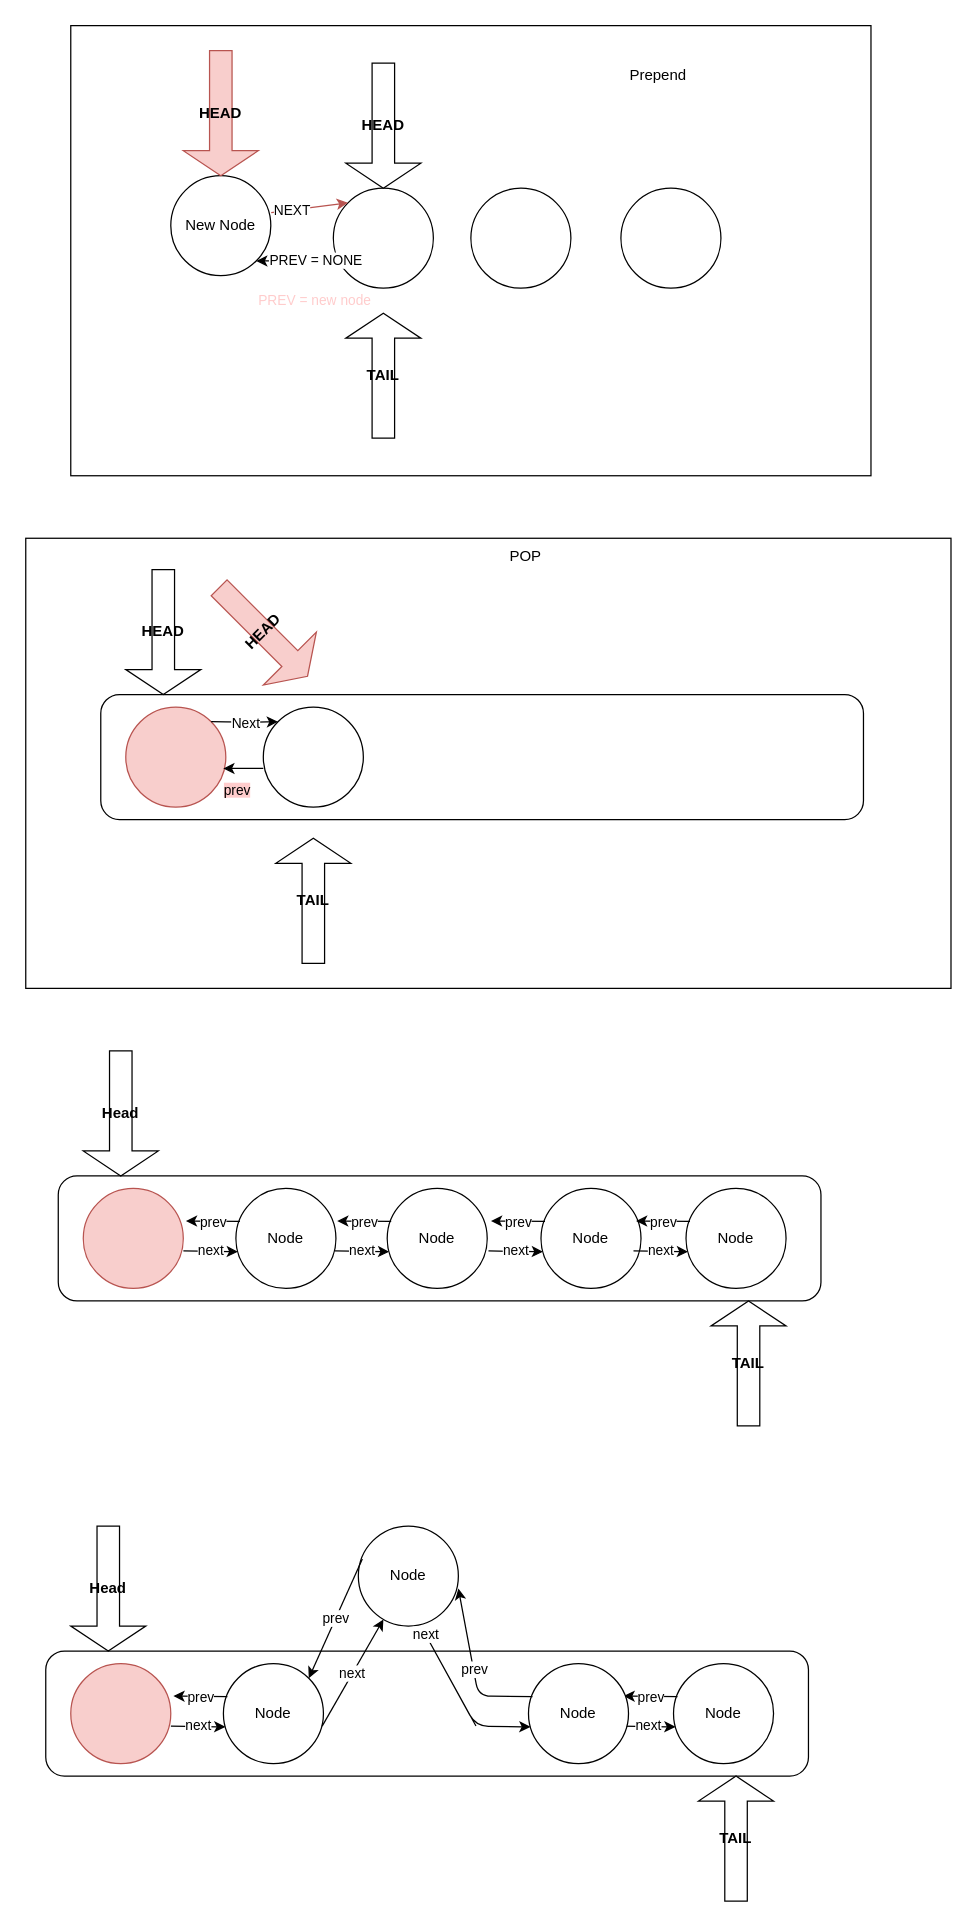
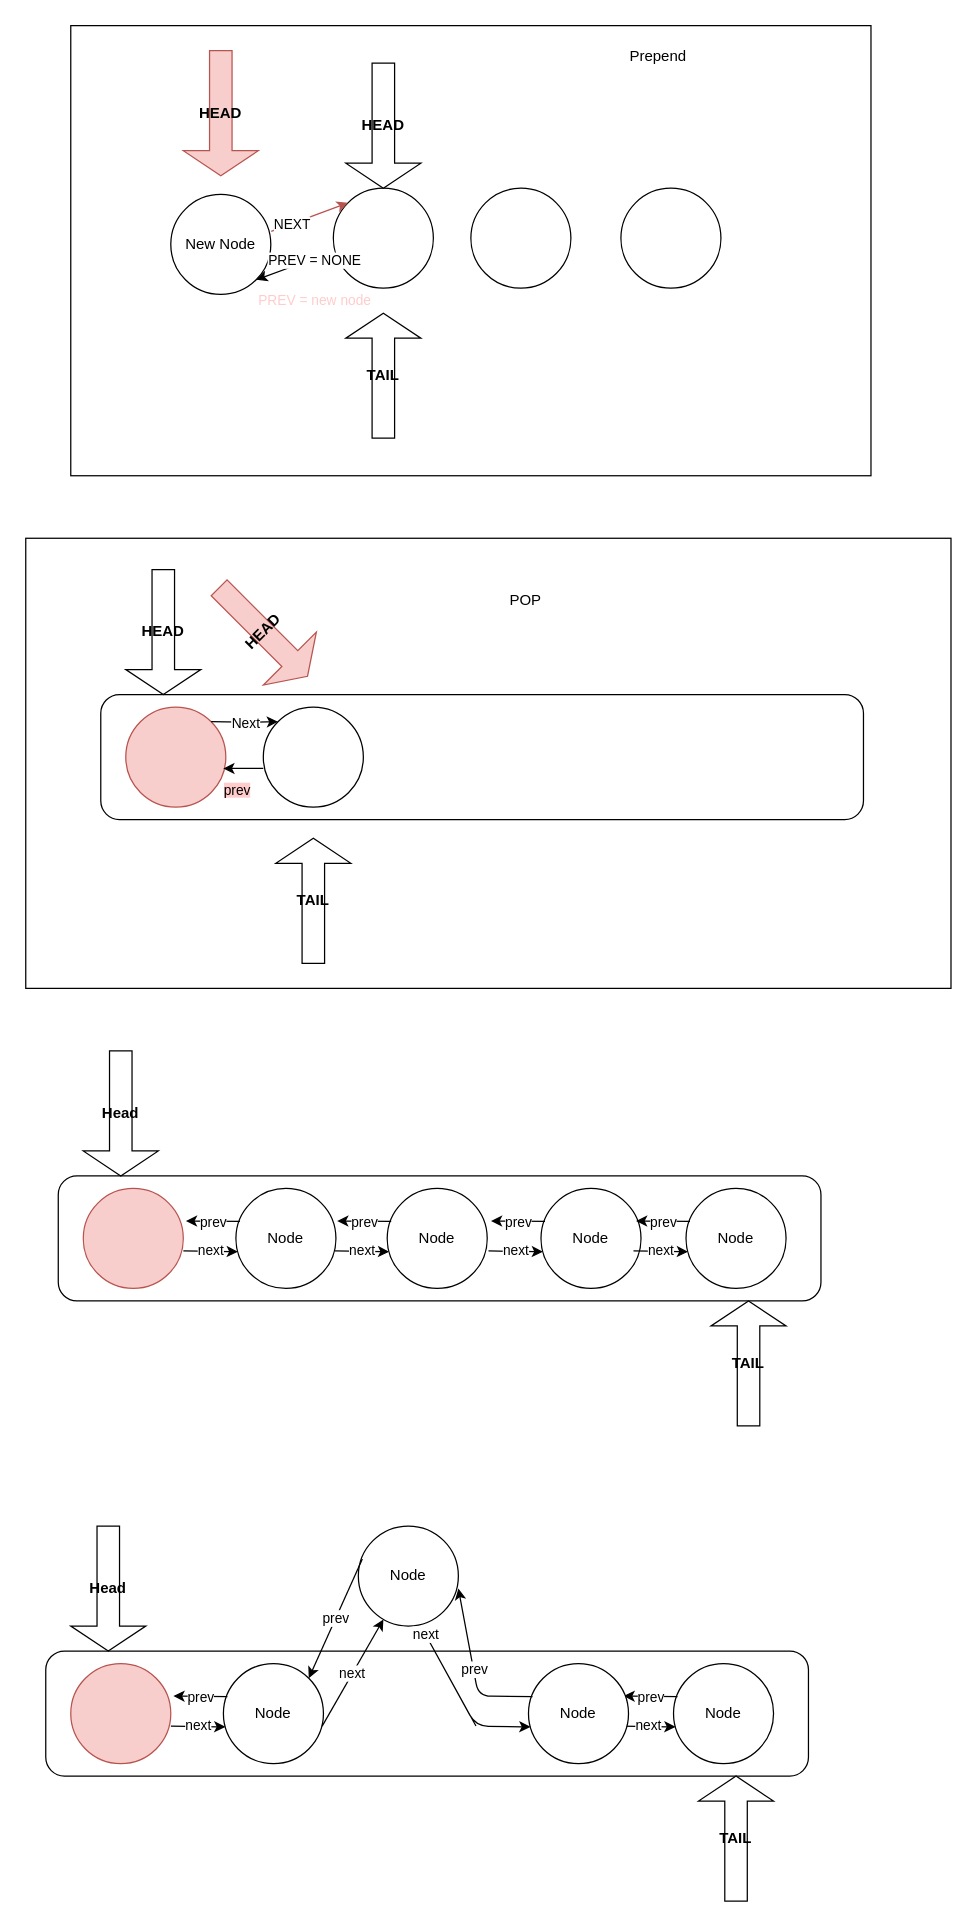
node "Prepend": moved (658, 76) -> (658, 57)
node "New Node": moved (221, 226) -> (221, 244)
node "POP": moved (526, 557) -> (526, 601)
